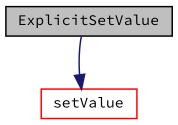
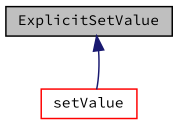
edge "ExplicitSetValue" -> "setValue": reversed
